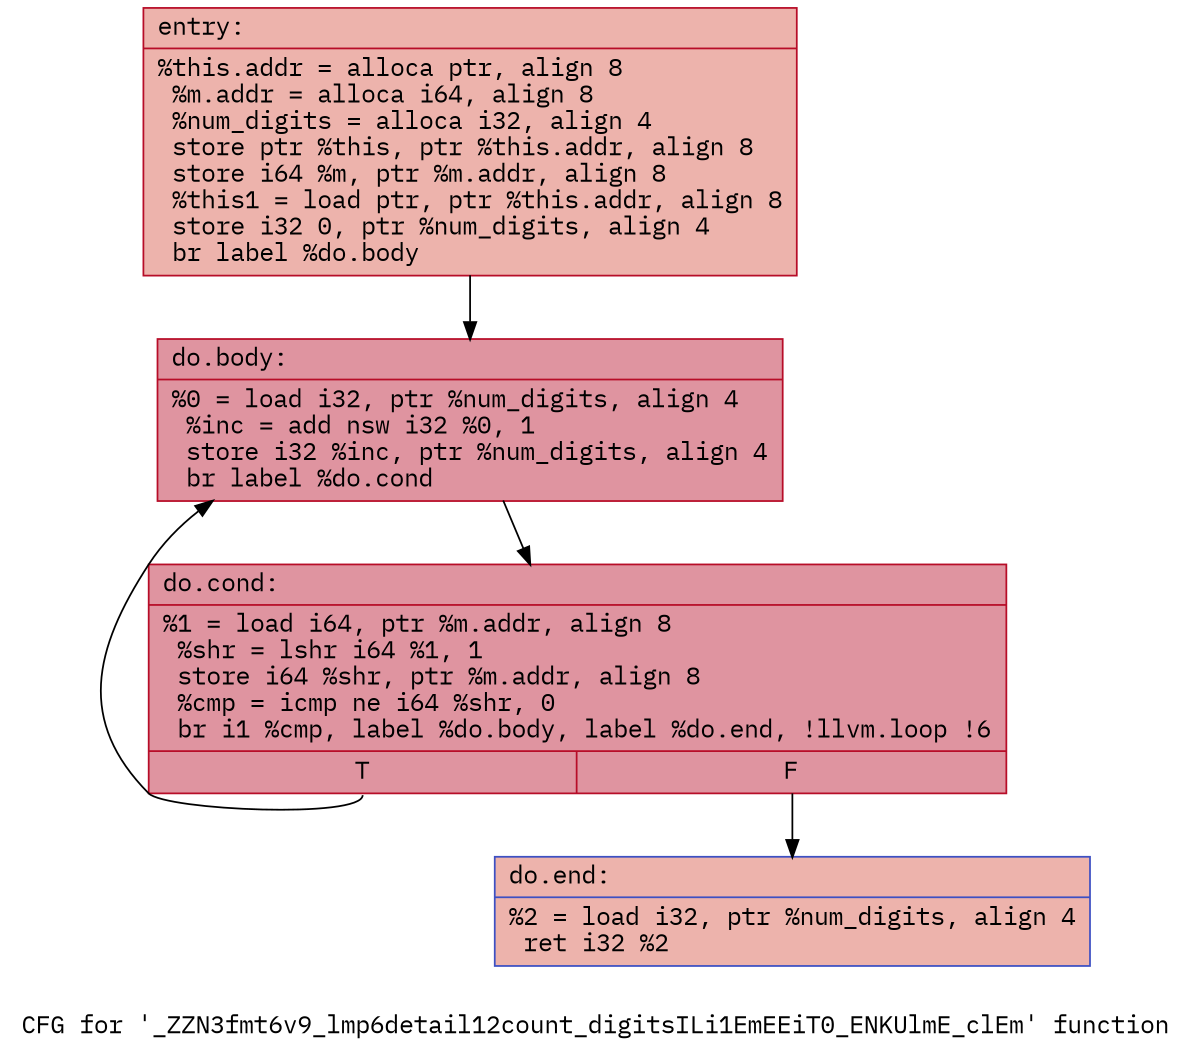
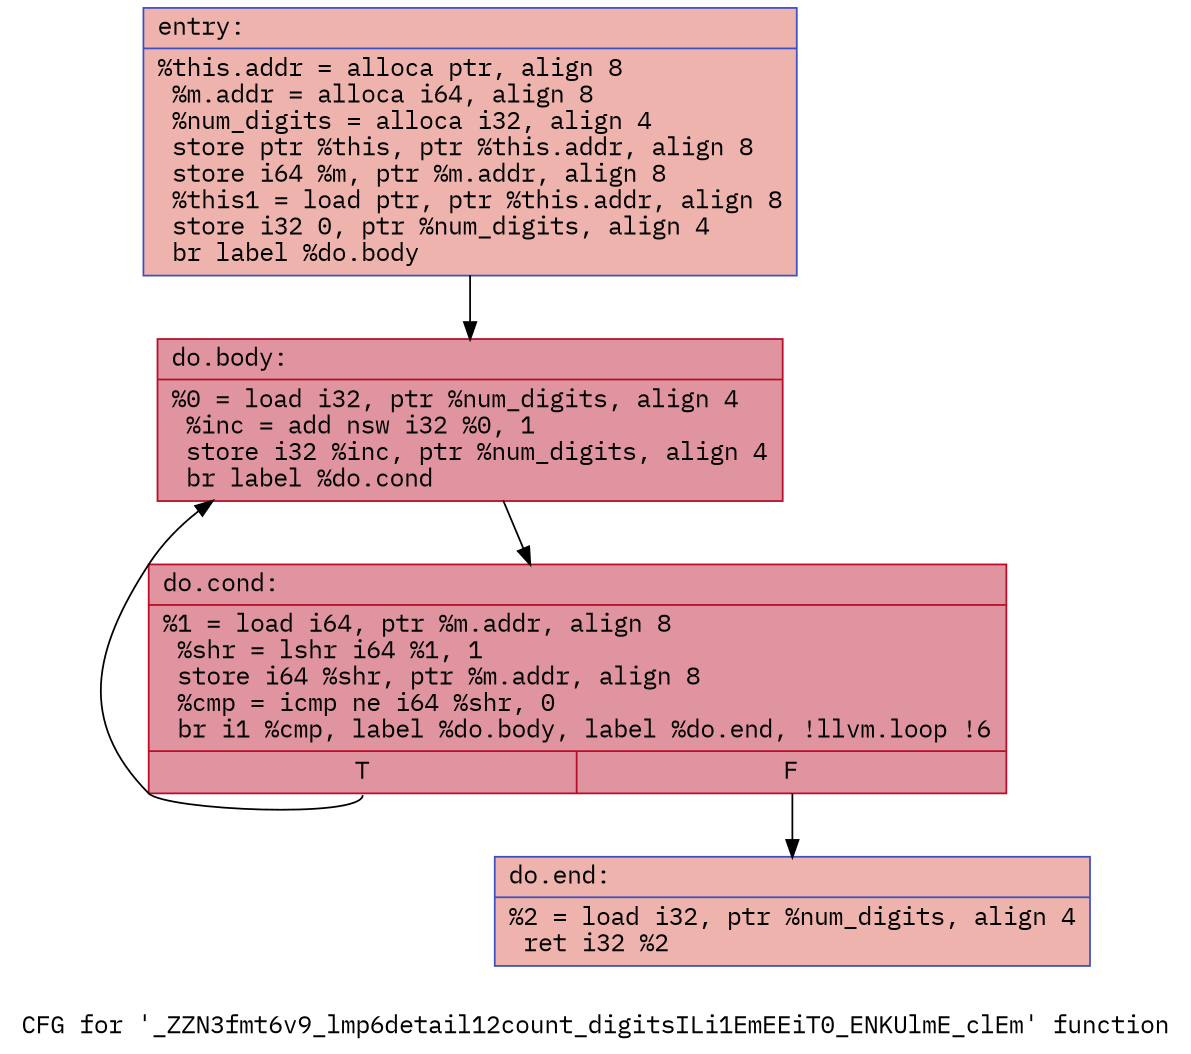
node "entry:": color #b70d28ff -> #3d50c3ff
